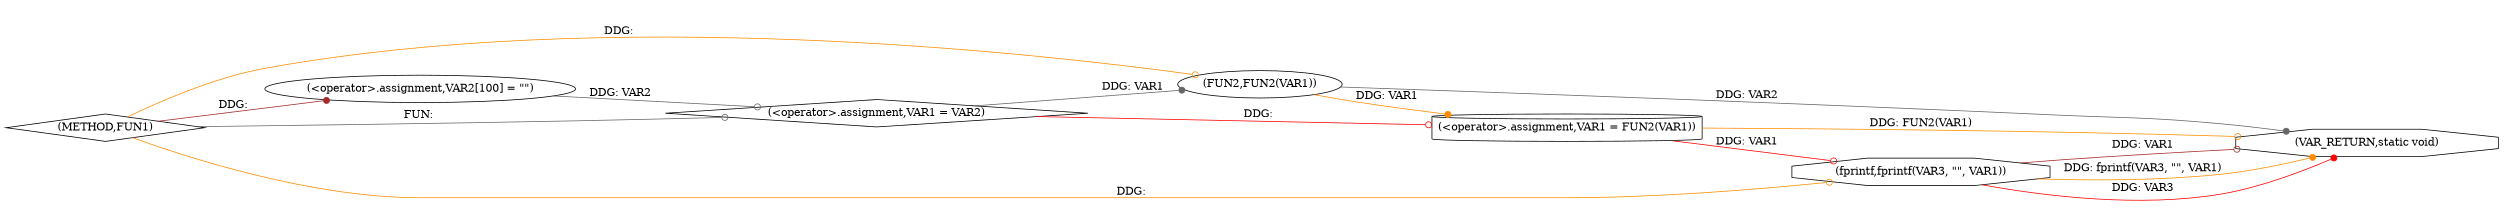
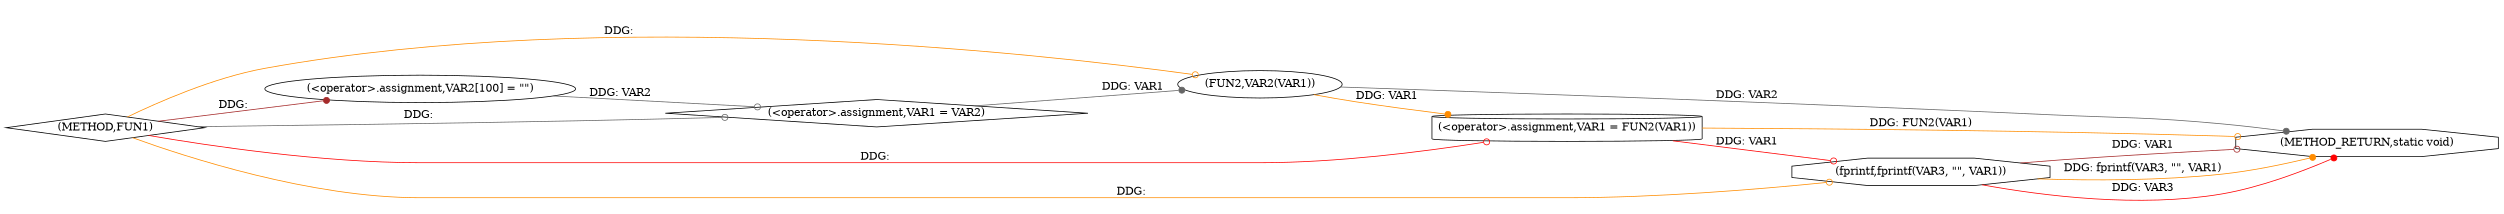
node "(FUN2,FUN2(VAR1))": label "(FUN2,FUN2(VAR1))" -> "(FUN2,VAR2(VAR1))"
edge "(METHOD,FUN1)" -> "(<operator>.assignment,VAR1 = VAR2)": label "FUN: " -> "DDG: "
edge "(<operator>.assignment,VAR1 = VAR2)" -> "(<operator>.assignment,VAR1 = FUN2(VAR1))": now "(METHOD,FUN1)" -> "(<operator>.assignment,VAR1 = FUN2(VAR1))"
node "(VAR_RETURN,static void)": label "(VAR_RETURN,static void)" -> "(METHOD_RETURN,static void)"
